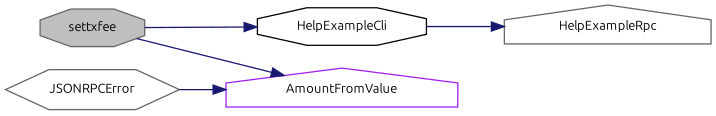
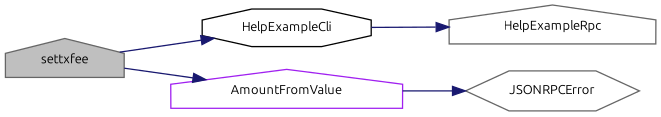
node "settxfee": shape octagon -> house
edge "JSONRPCError" -> "AmountFromValue": reversed
